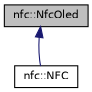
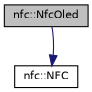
edge "nfc::NFC" -> "nfc::NfcOled": reversed
